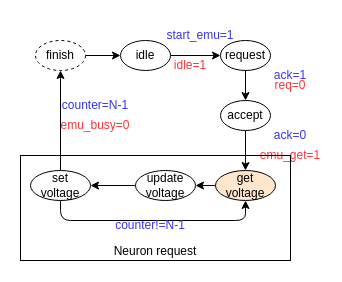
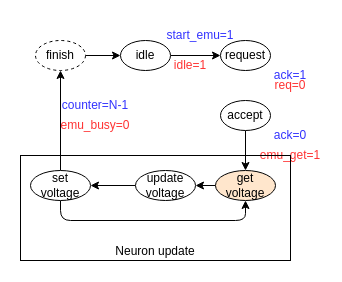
edge "request" -> "accept": removed
node "Neuron request": label "Neuron request" -> "Neuron update"
node "counter!=N-1": removed
